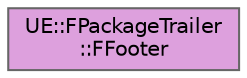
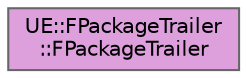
node "UE::FPackageTrailer ::FFooter": label "UE::FPackageTrailer ::FFooter" -> "UE::FPackageTrailer ::FPackageTrailer"
